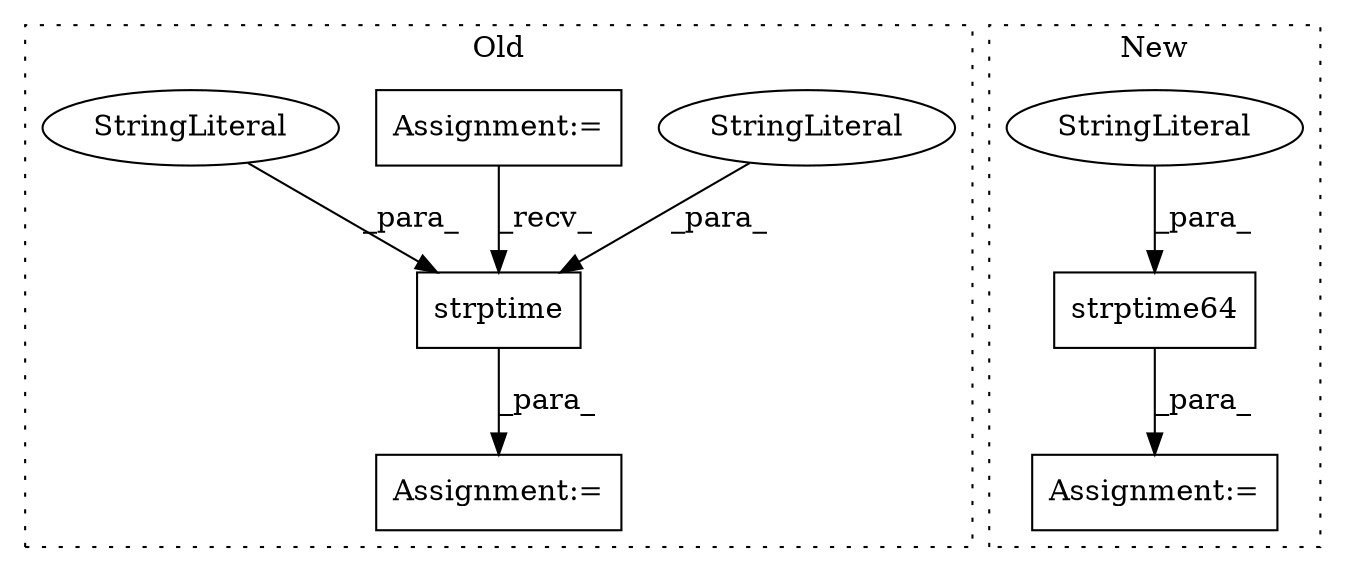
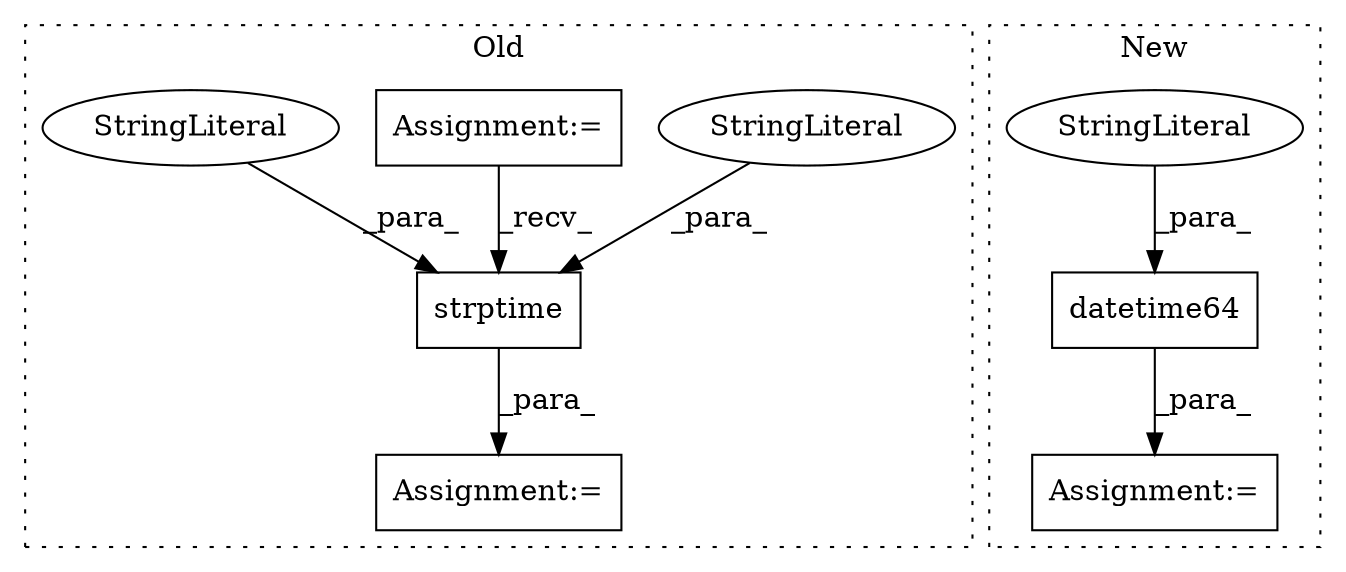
node "strptime64": label "strptime64" -> "datetime64"
